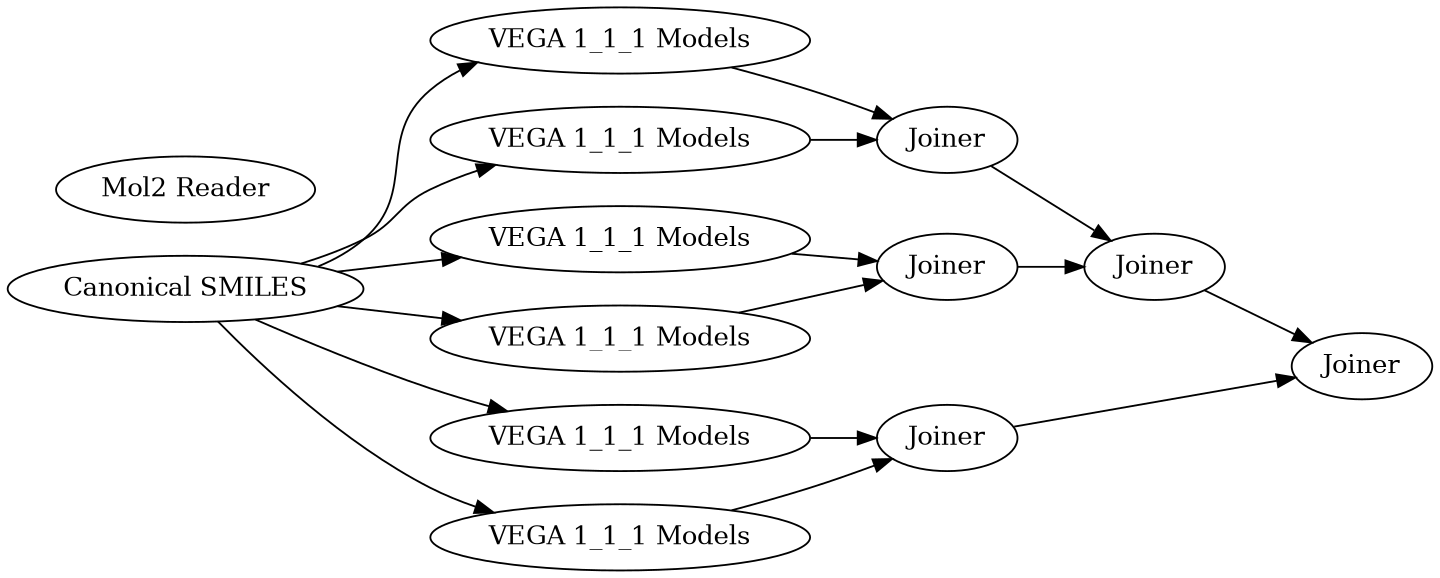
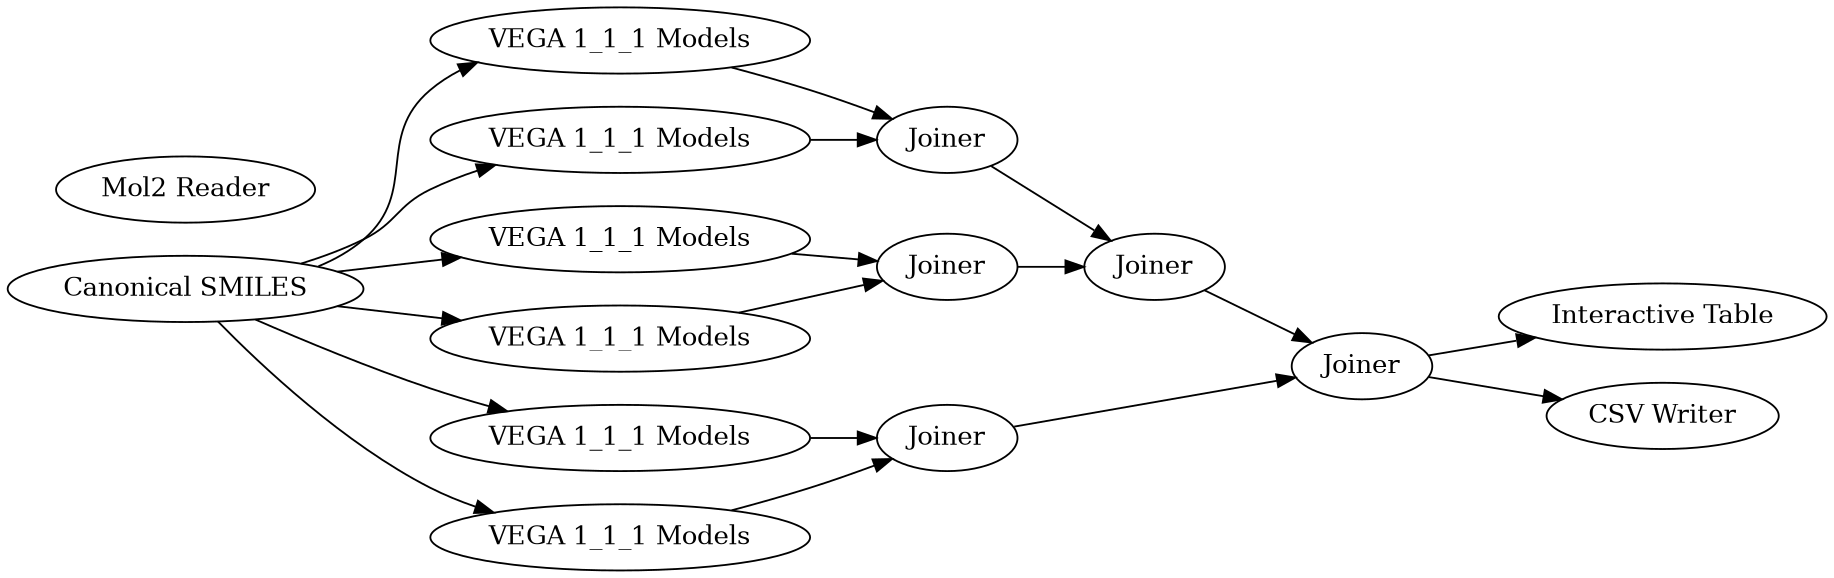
node "Interactive Table": added
node "CSV Writer": added
